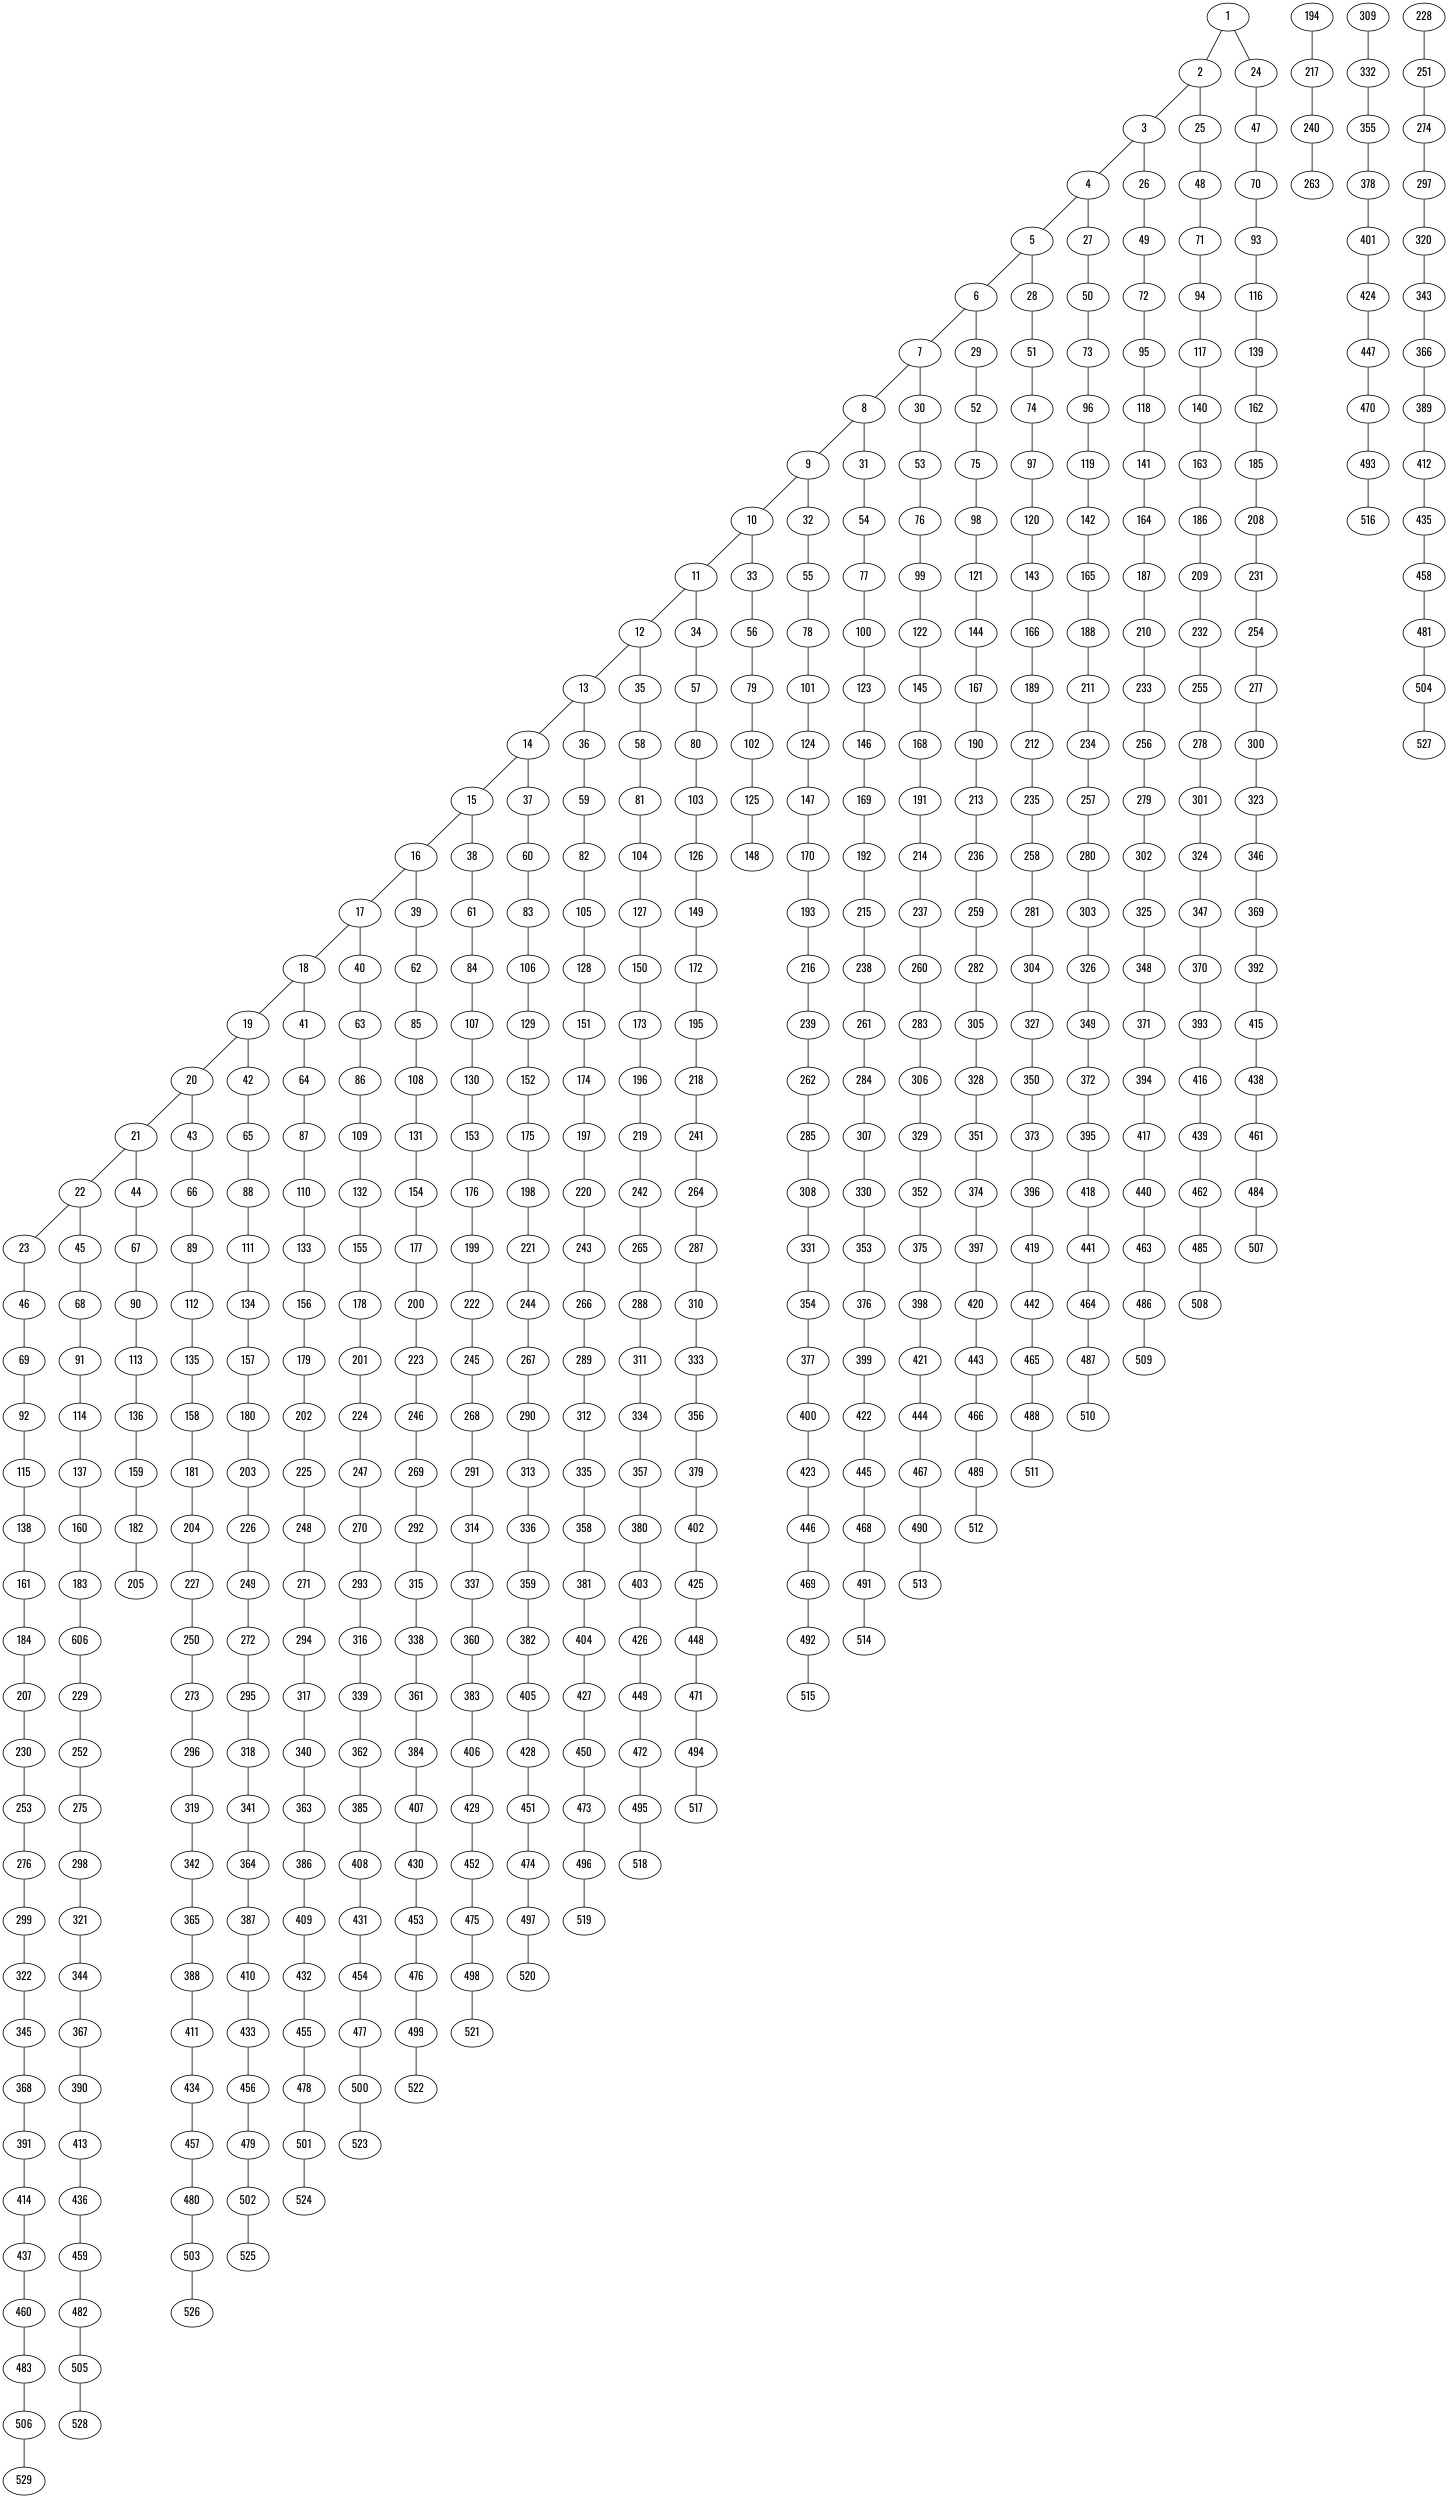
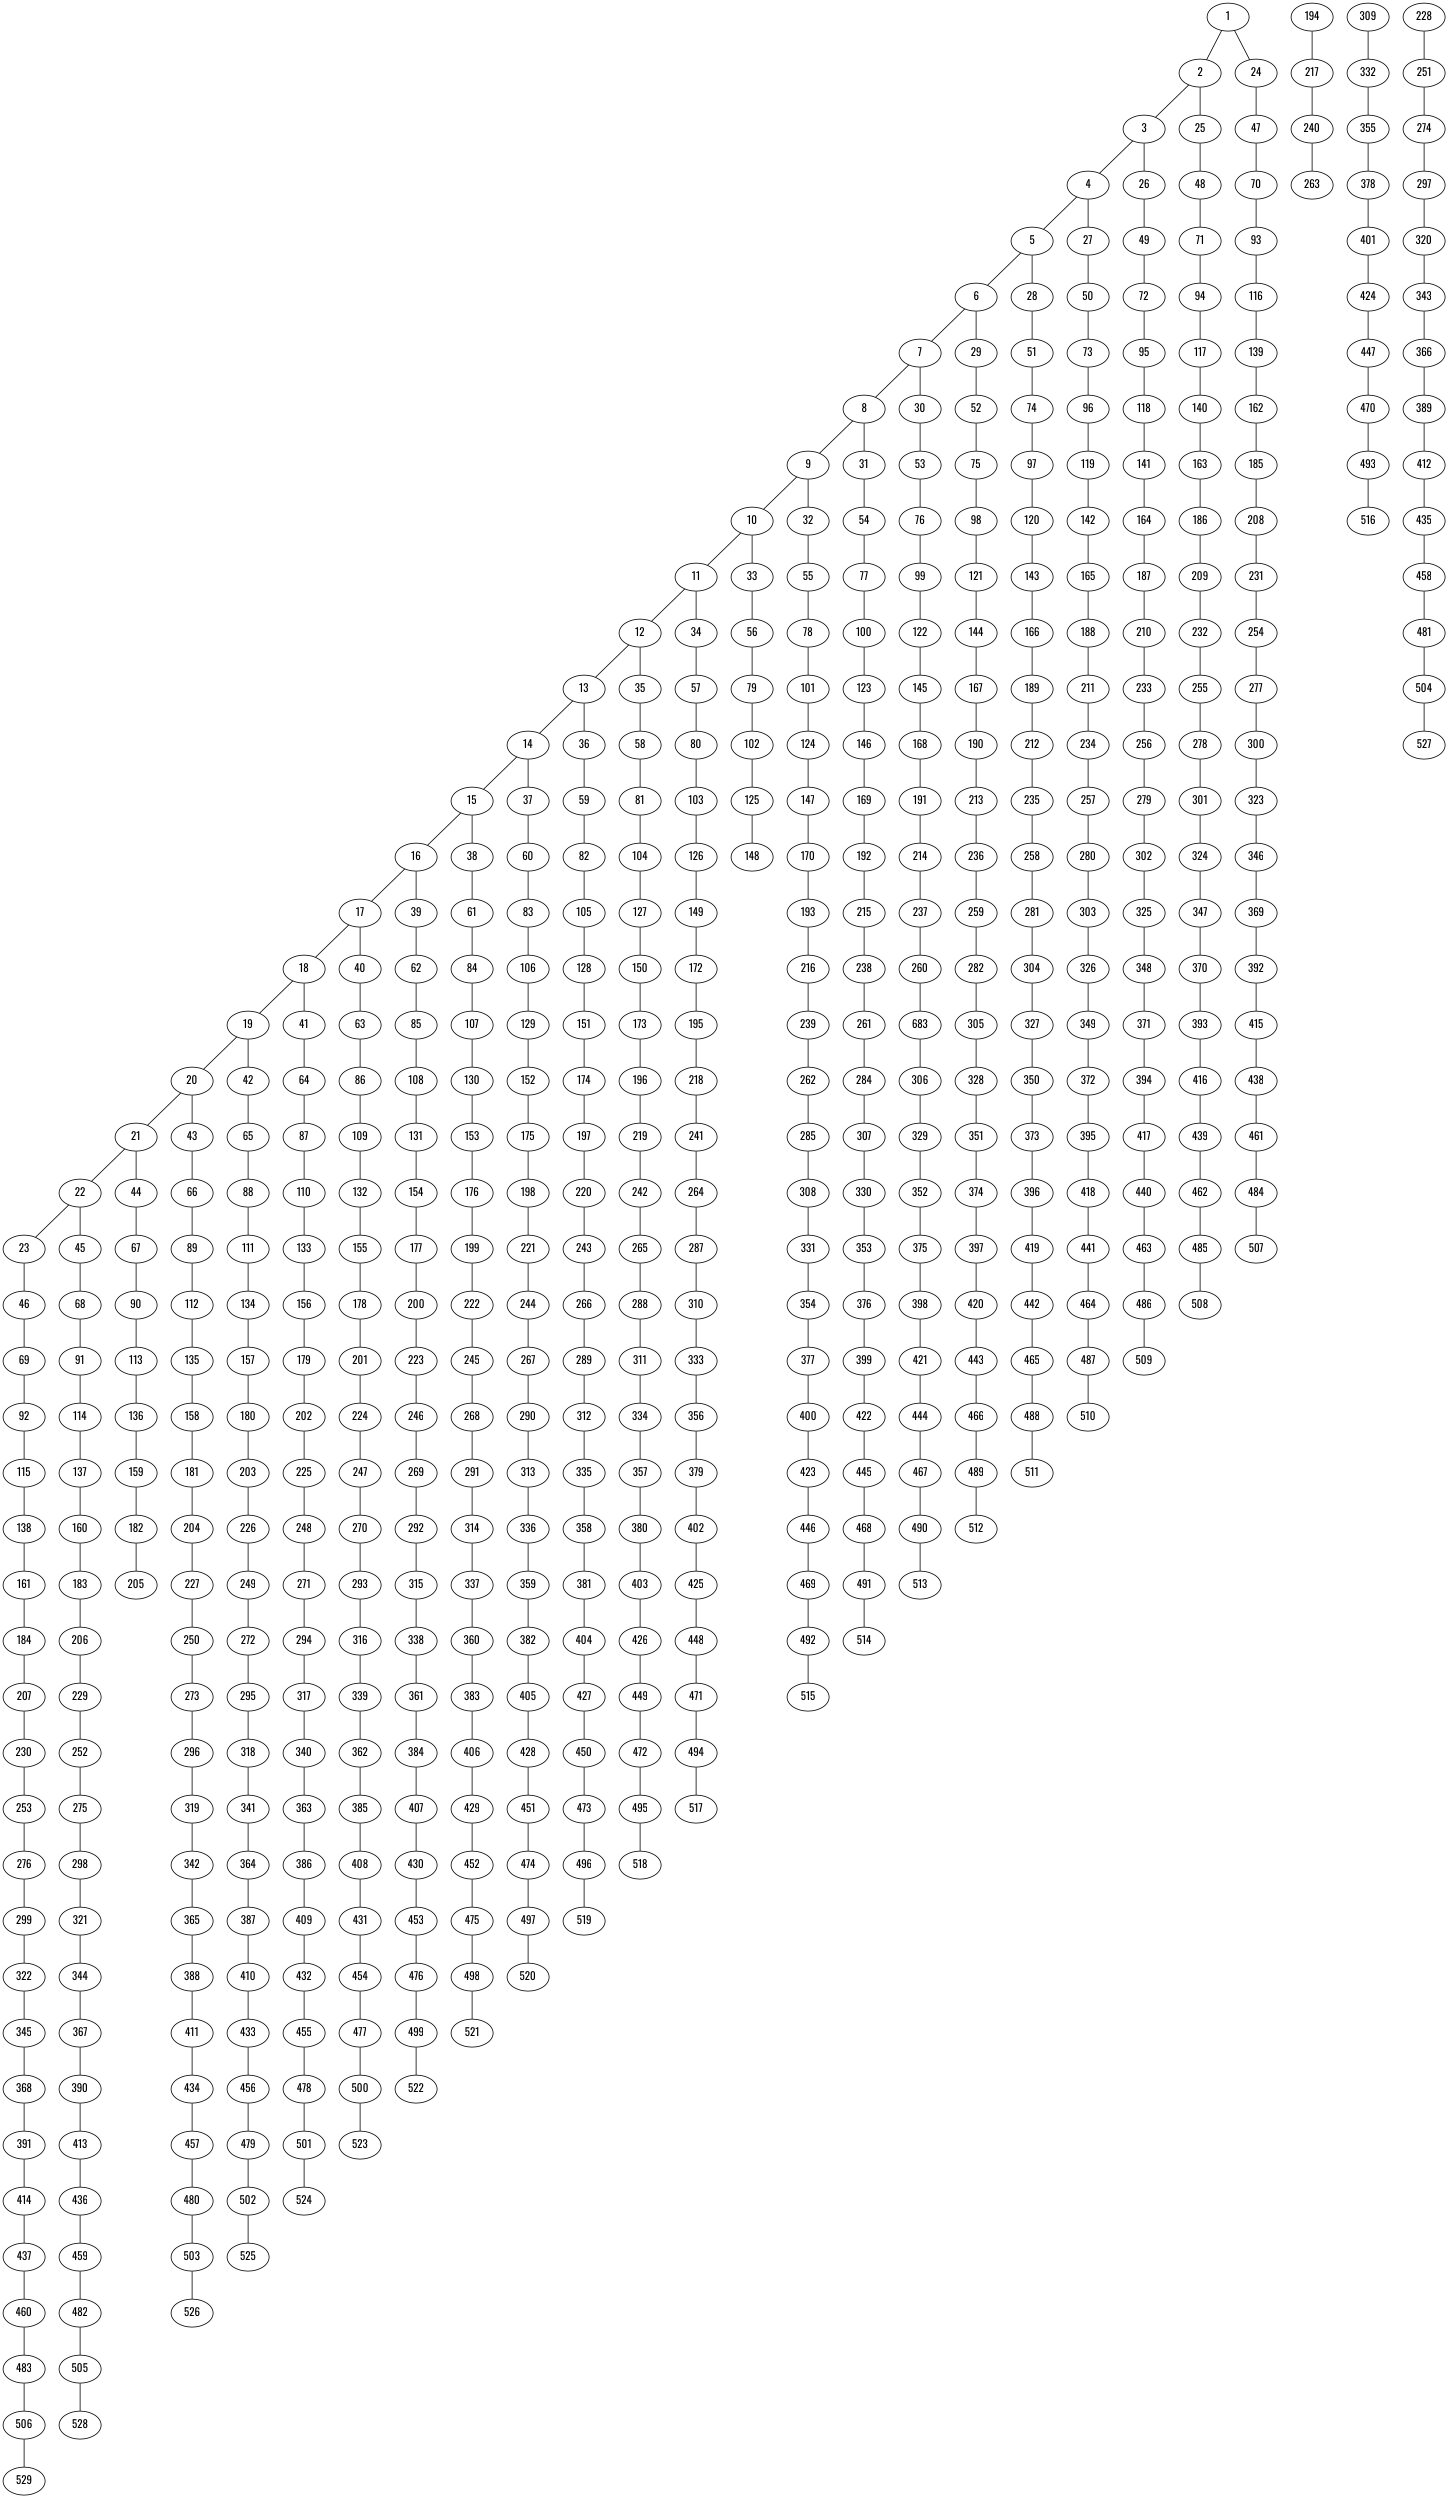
node "283": label "283" -> "683"
node "606": label "606" -> "206"
